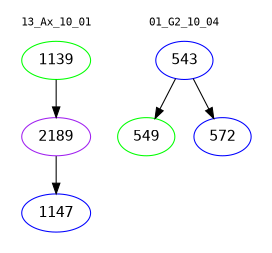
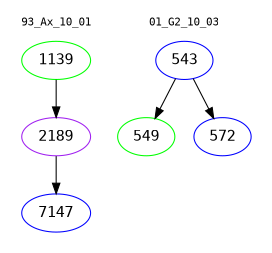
cluster "13_Ax_10_01": label "13_Ax_10_01" -> "93_Ax_10_01"
cluster "01_G2_10_04": label "01_G2_10_04" -> "01_G2_10_03"
node "1147": label "1147" -> "7147"
